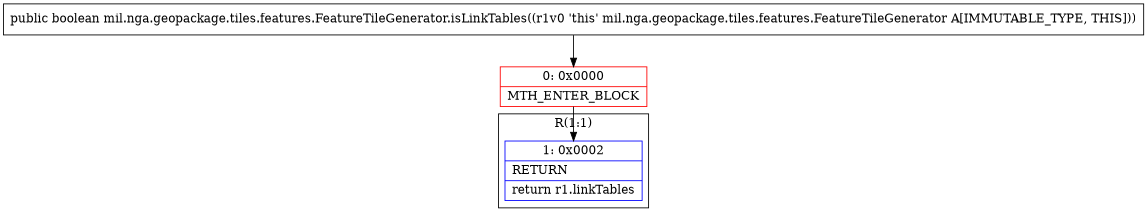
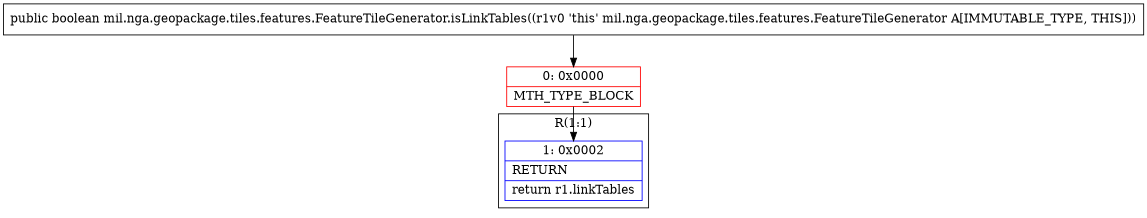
node "0: 0x0000": text "MTH_ENTER_BLOCK" -> "MTH_TYPE_BLOCK"
